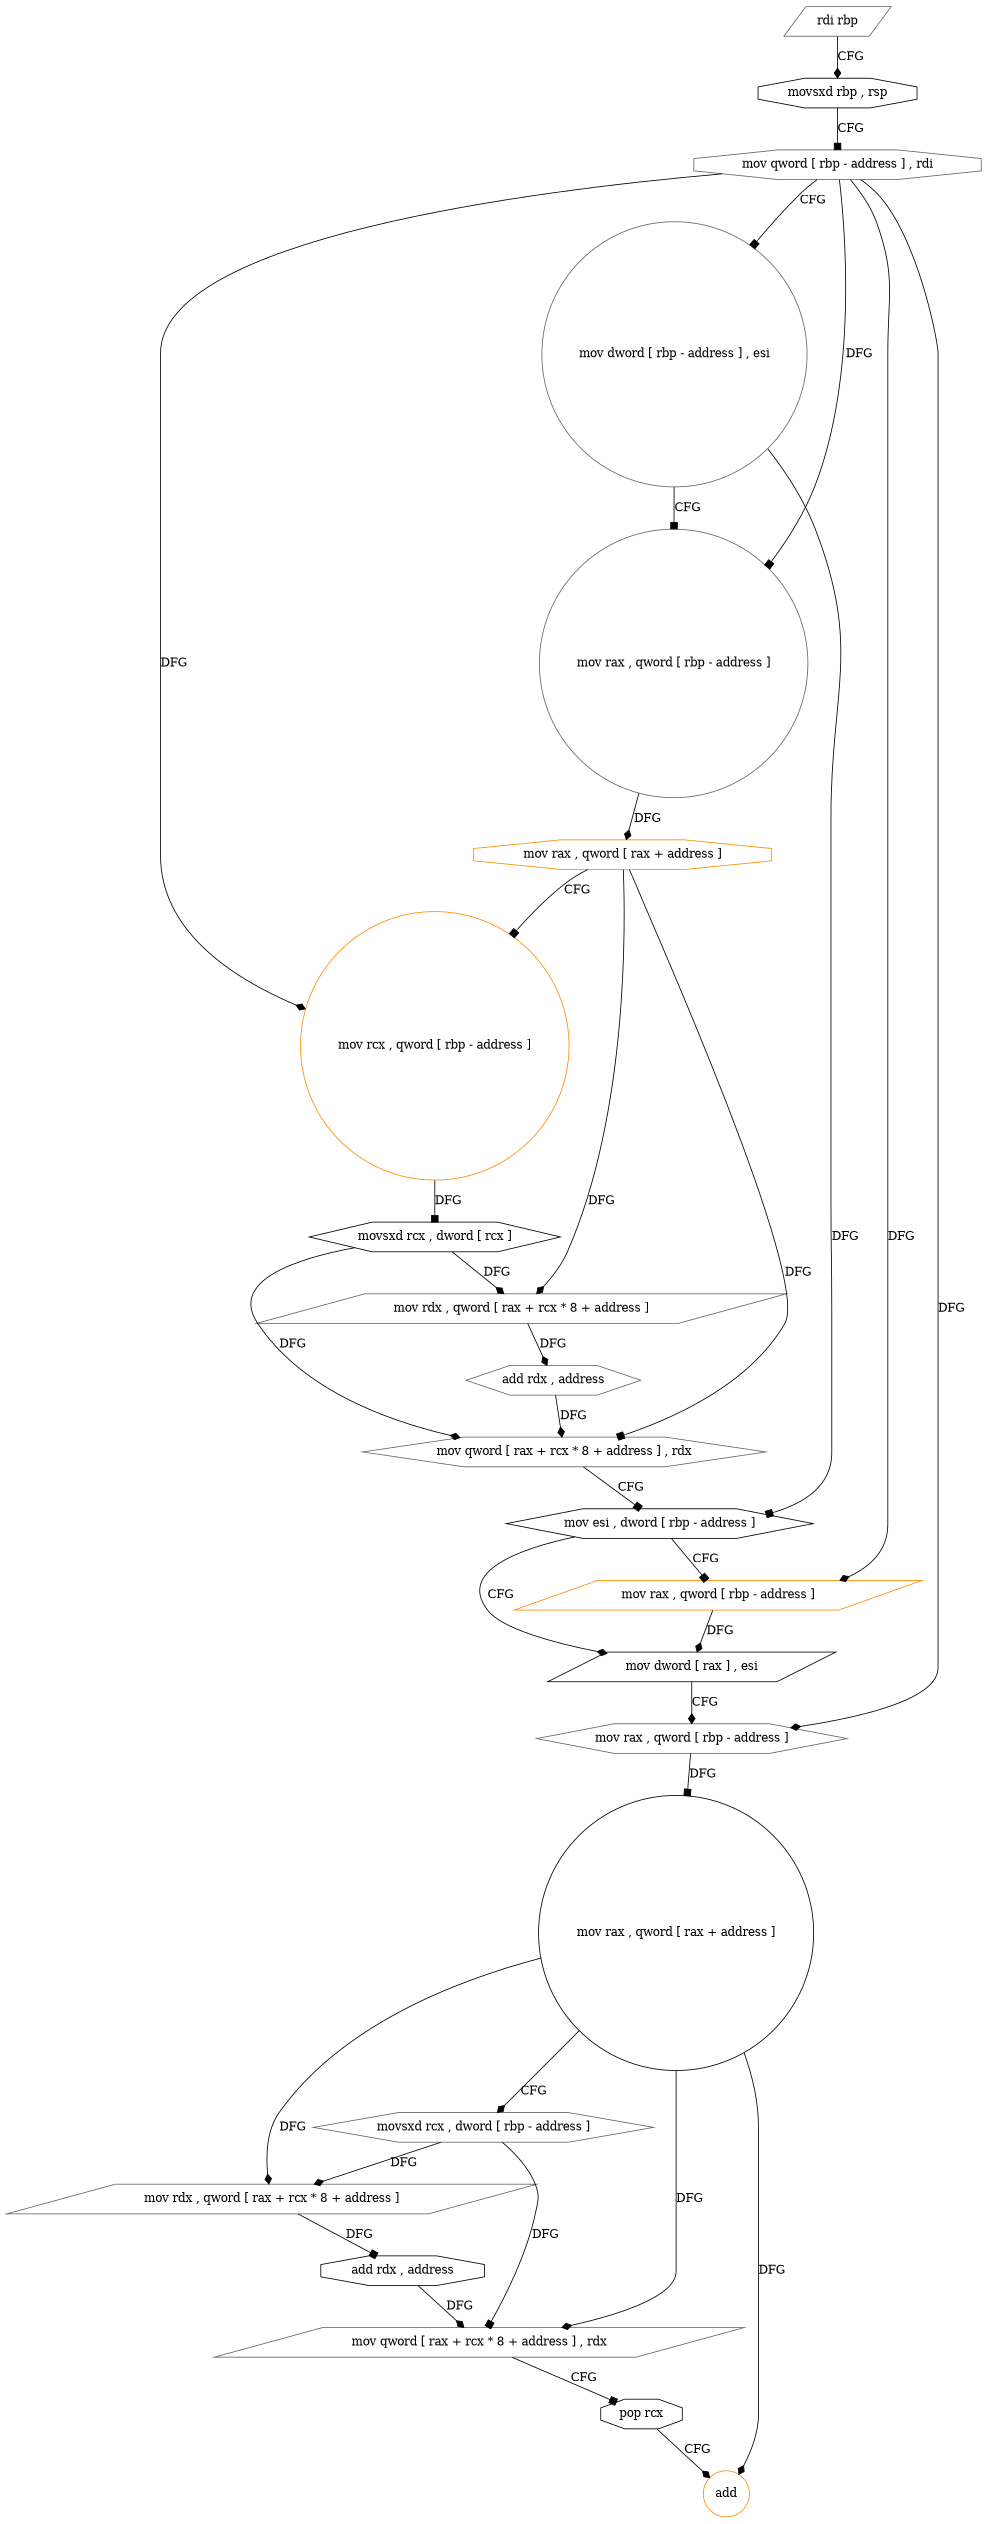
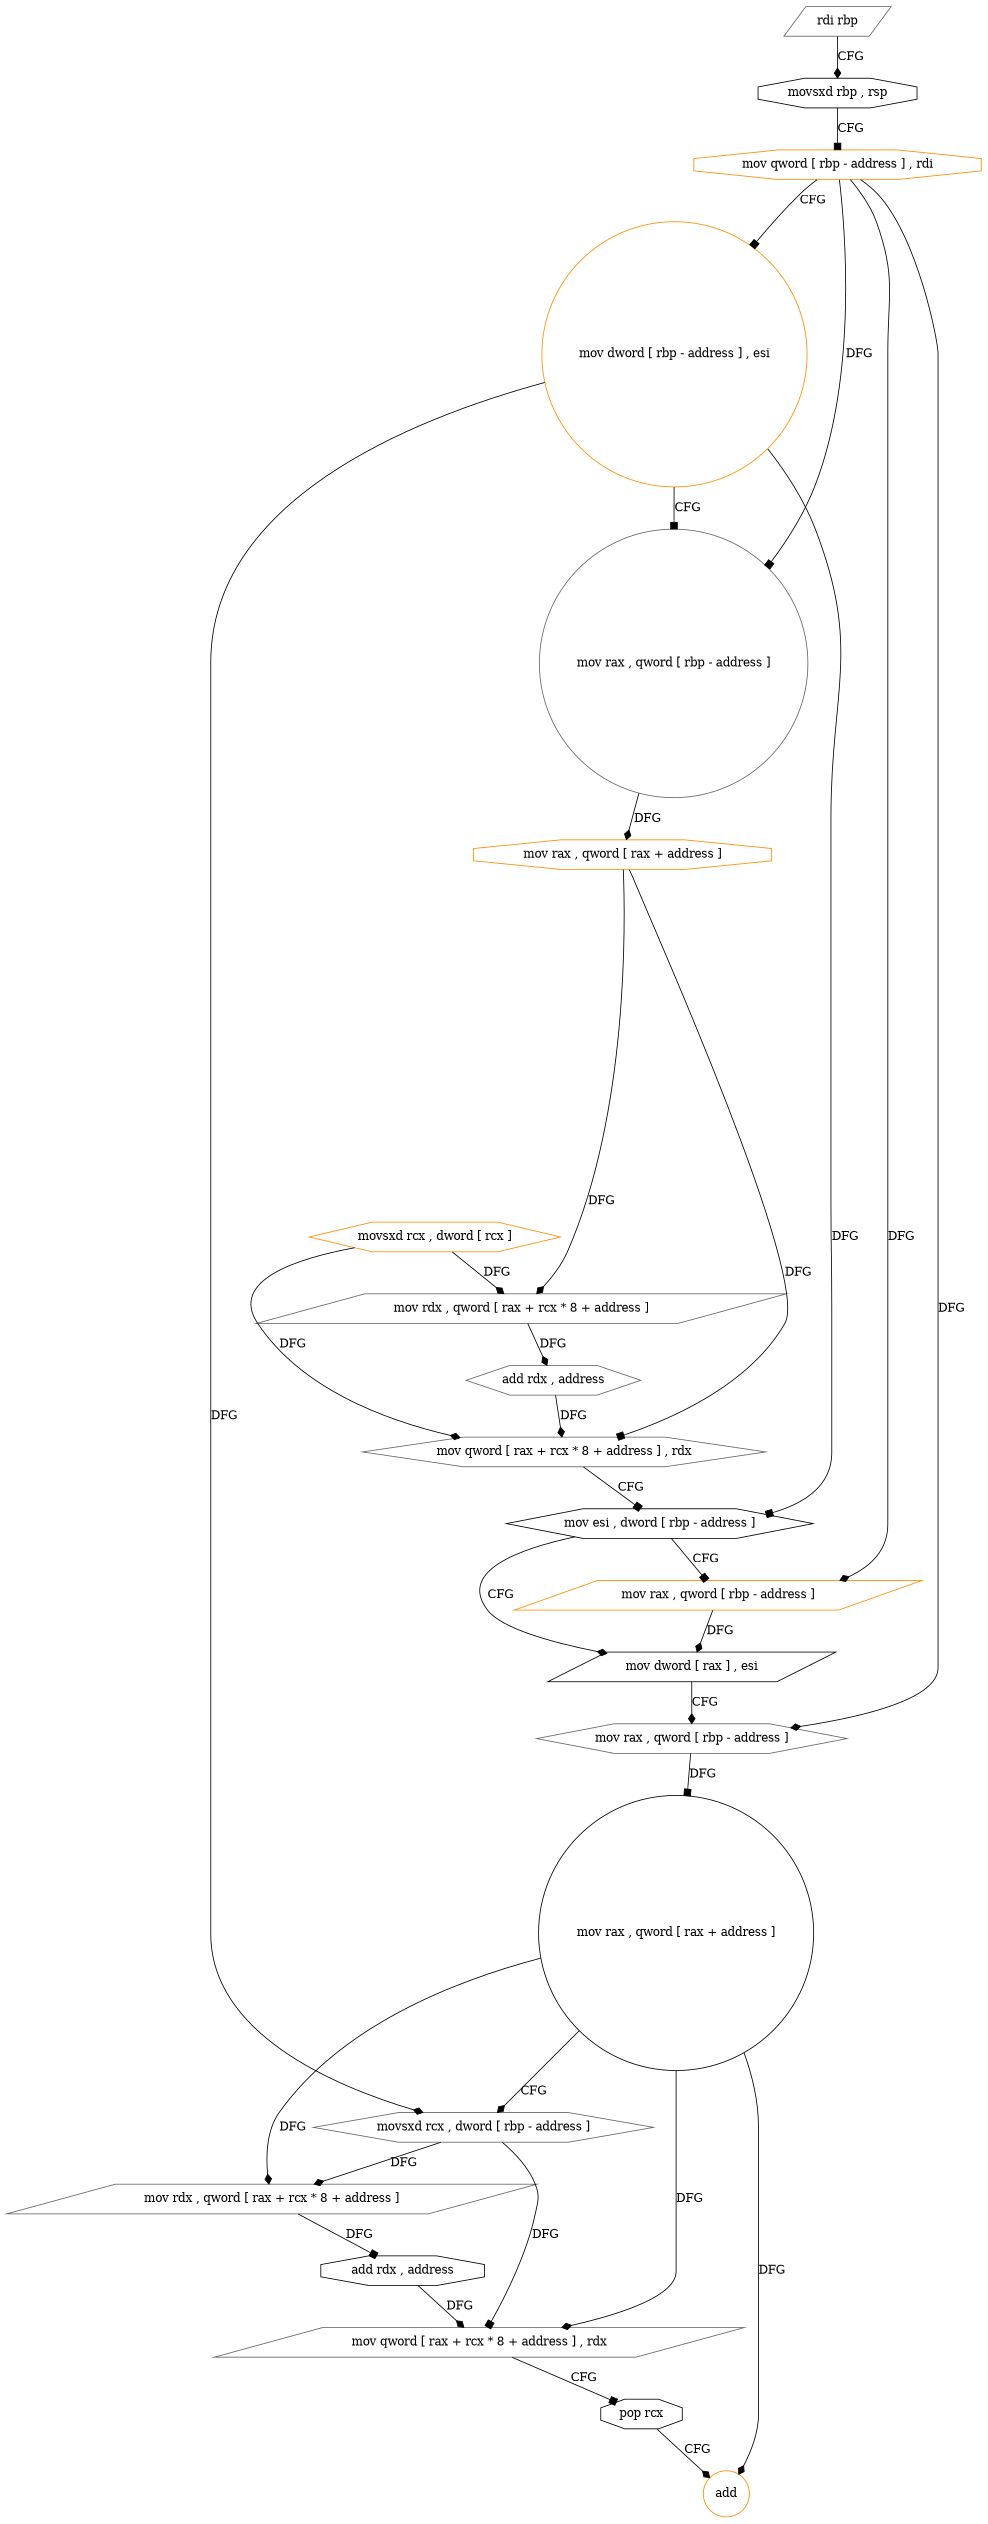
node "mov qword [ rbp - address ] , rdi": color gray40 -> darkorange
node "mov dword [ rbp - address ] , esi": color gray40 -> darkorange
node "mov rcx , qword [ rbp - address ]": removed
edge "mov dword [ rbp - address ] , esi" -> "movsxd rcx , dword [ rbp - address ]": added, label "DFG"
node "movsxd rcx , dword [ rcx ]": color black -> darkorange
